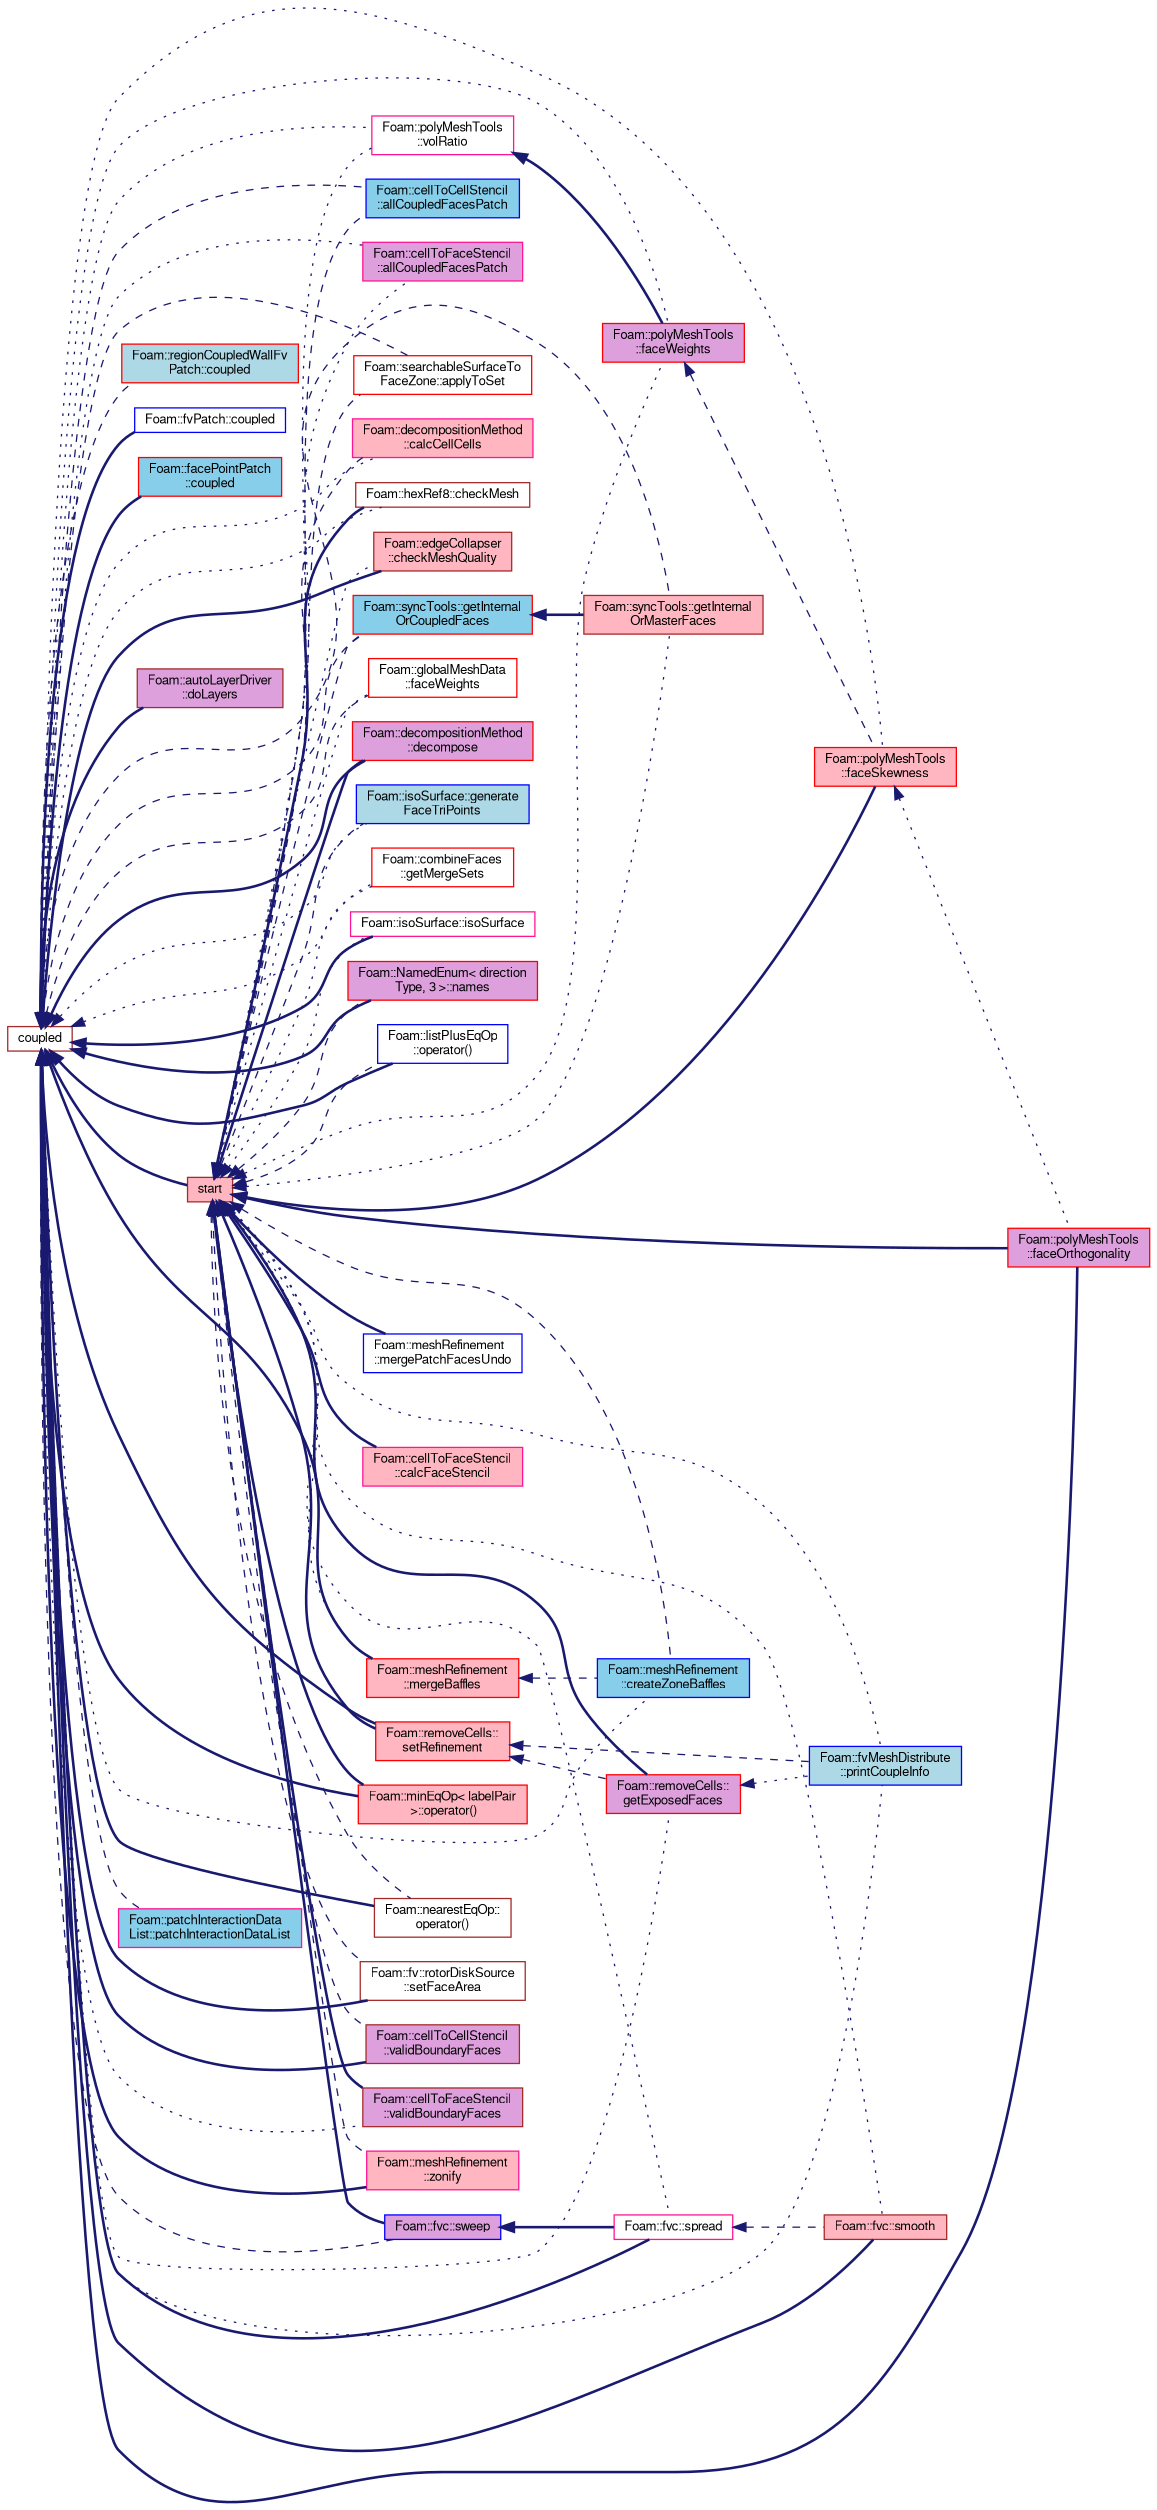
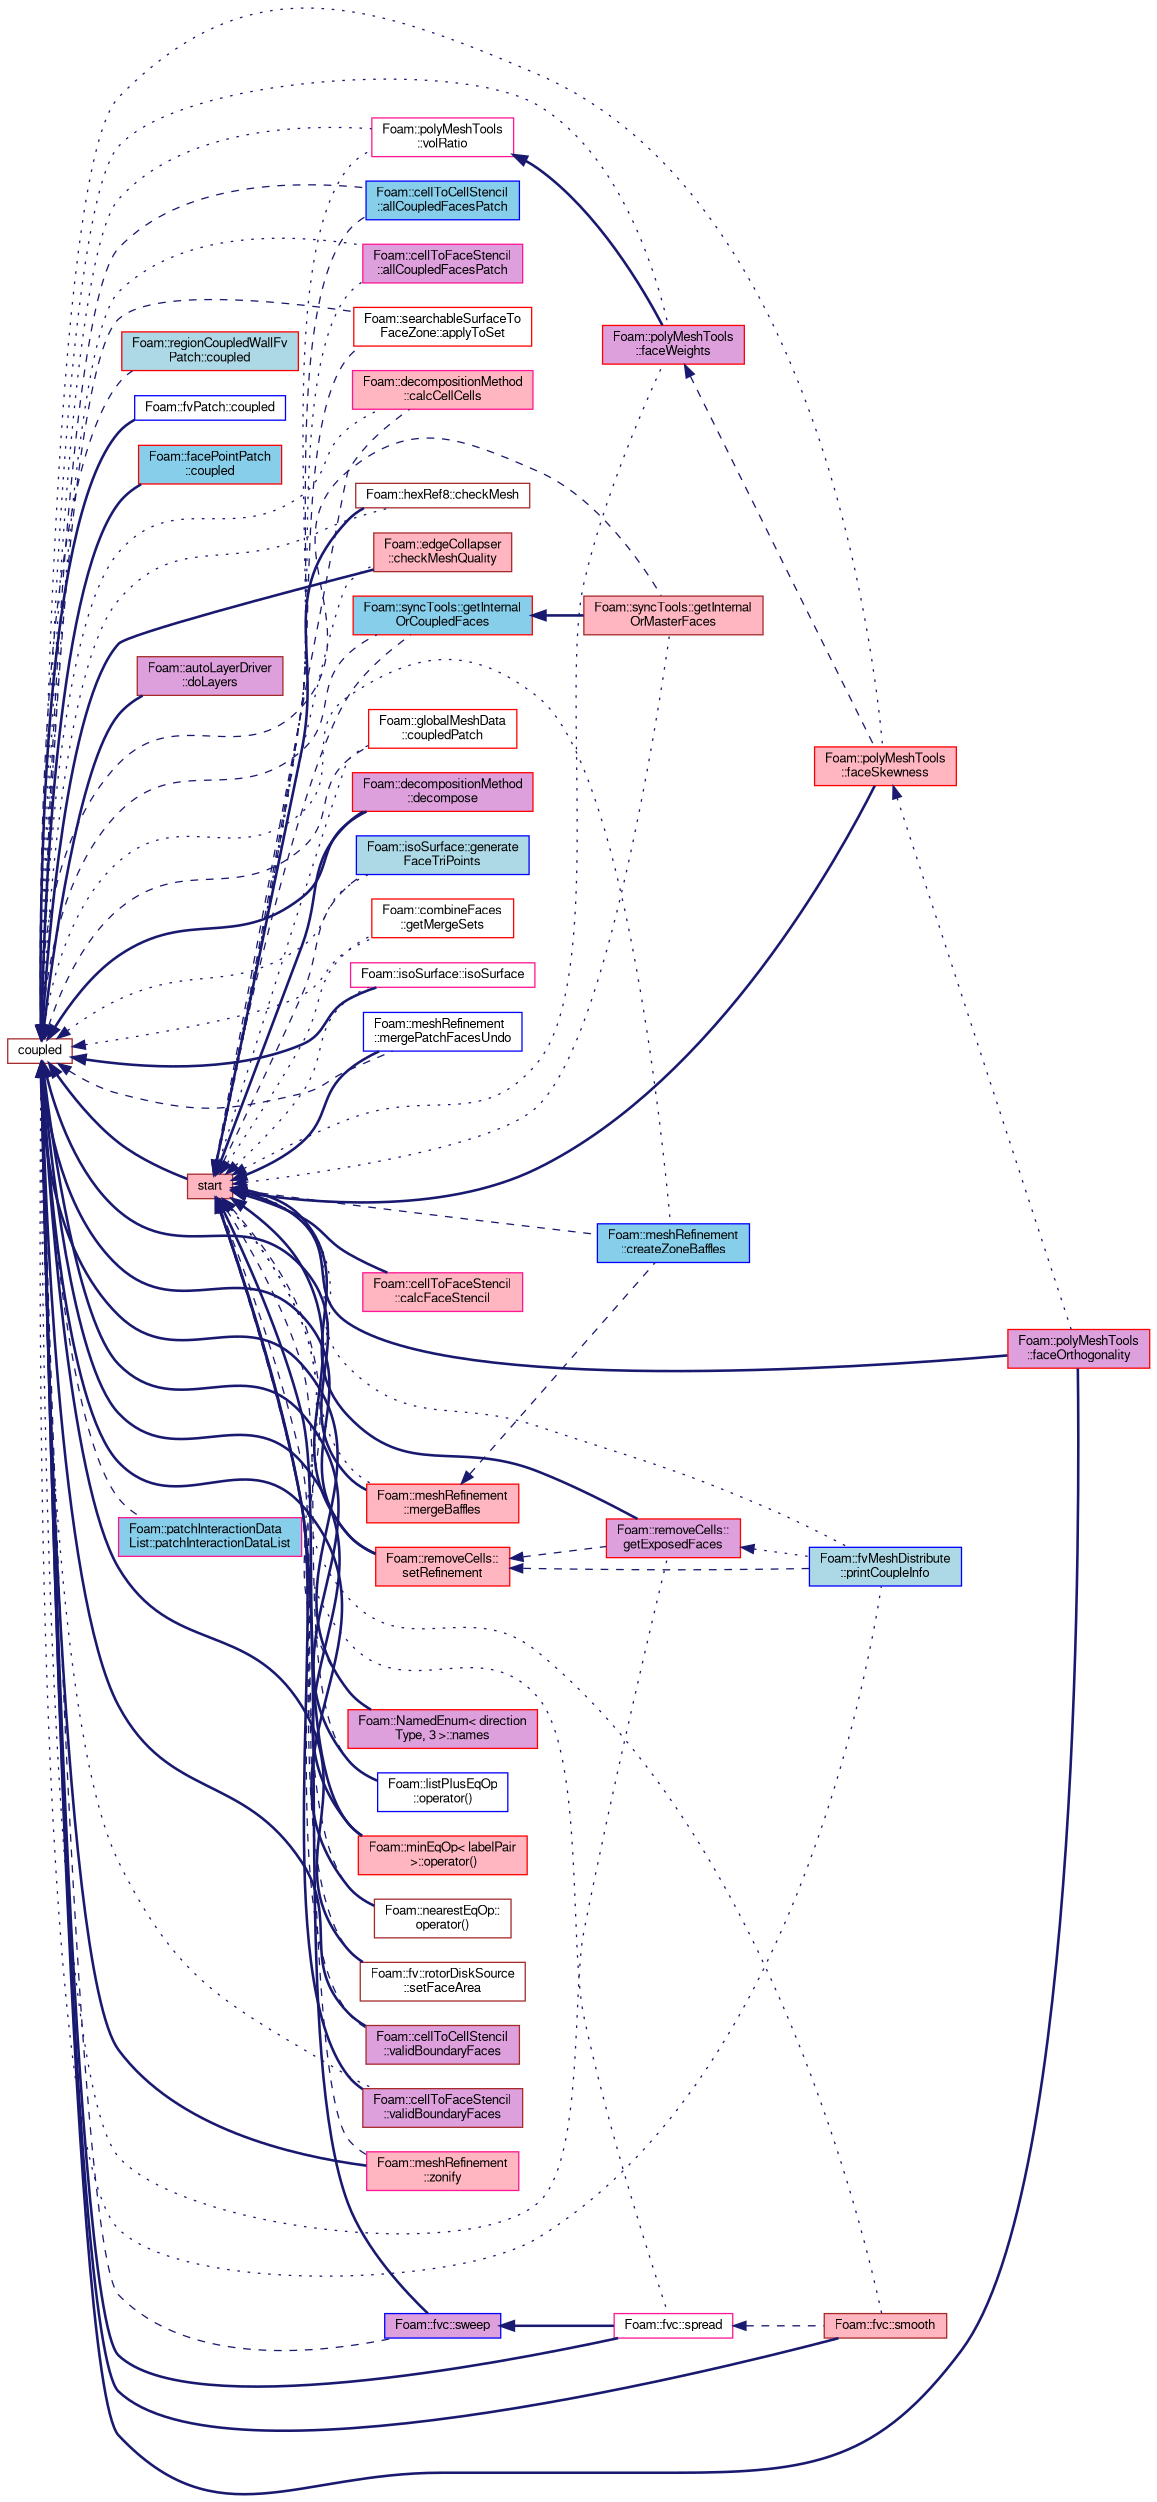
node "Foam::globalMeshData ::faceWeights": label "Foam::globalMeshData ::faceWeights" -> "Foam::globalMeshData ::coupledPatch"
edge "Foam::meshRefinement ::mergePatchFacesUndo" -> "coupled": added
